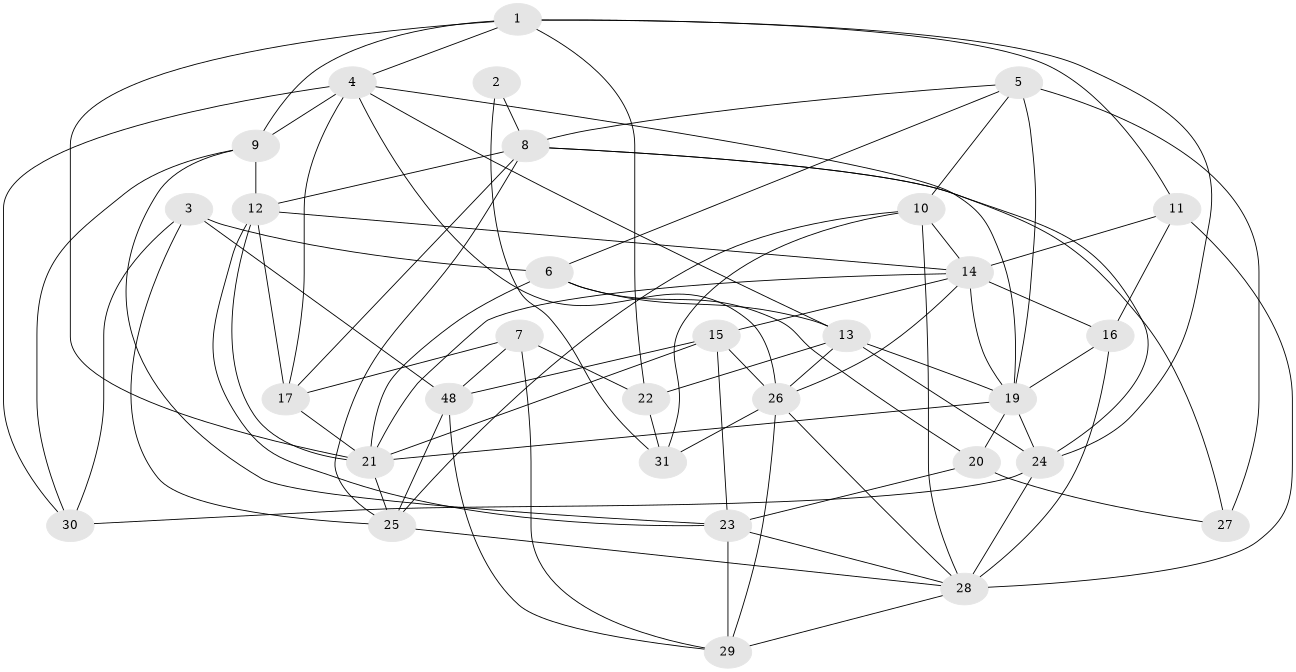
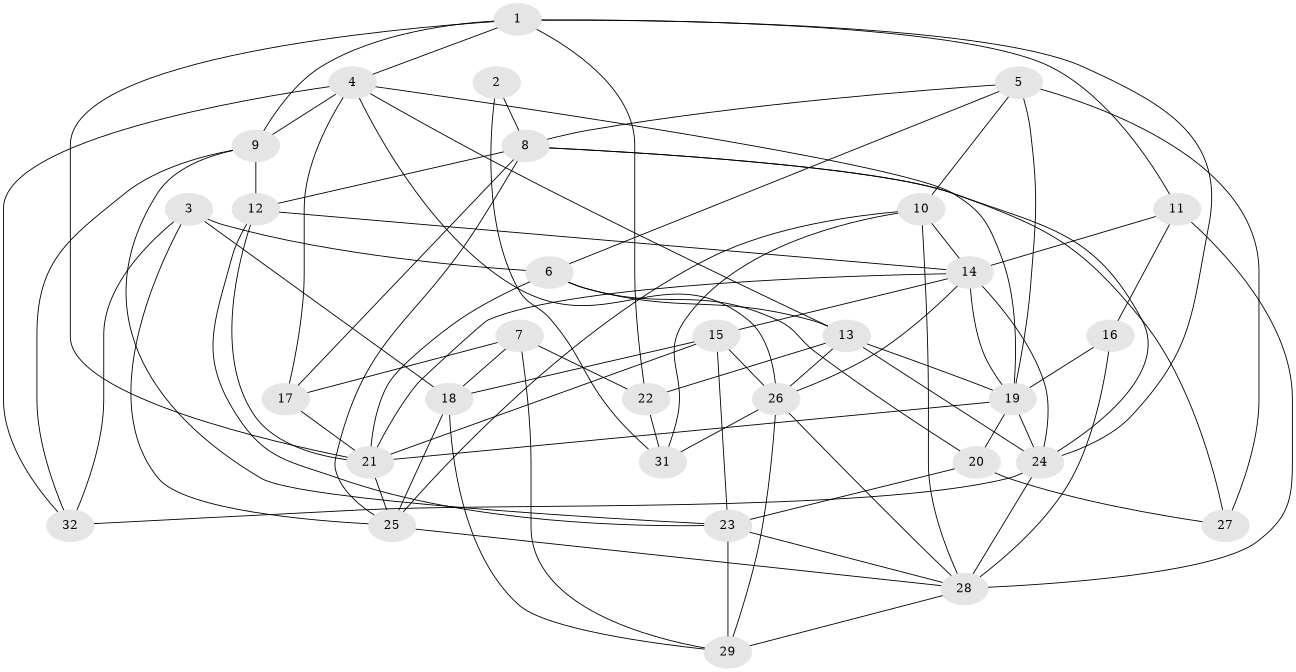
edge "12" -- "17": removed
edge "14" -- "16": now "14" -- "24"
node "48": label "48" -> "18"
node "30": label "30" -> "32"
